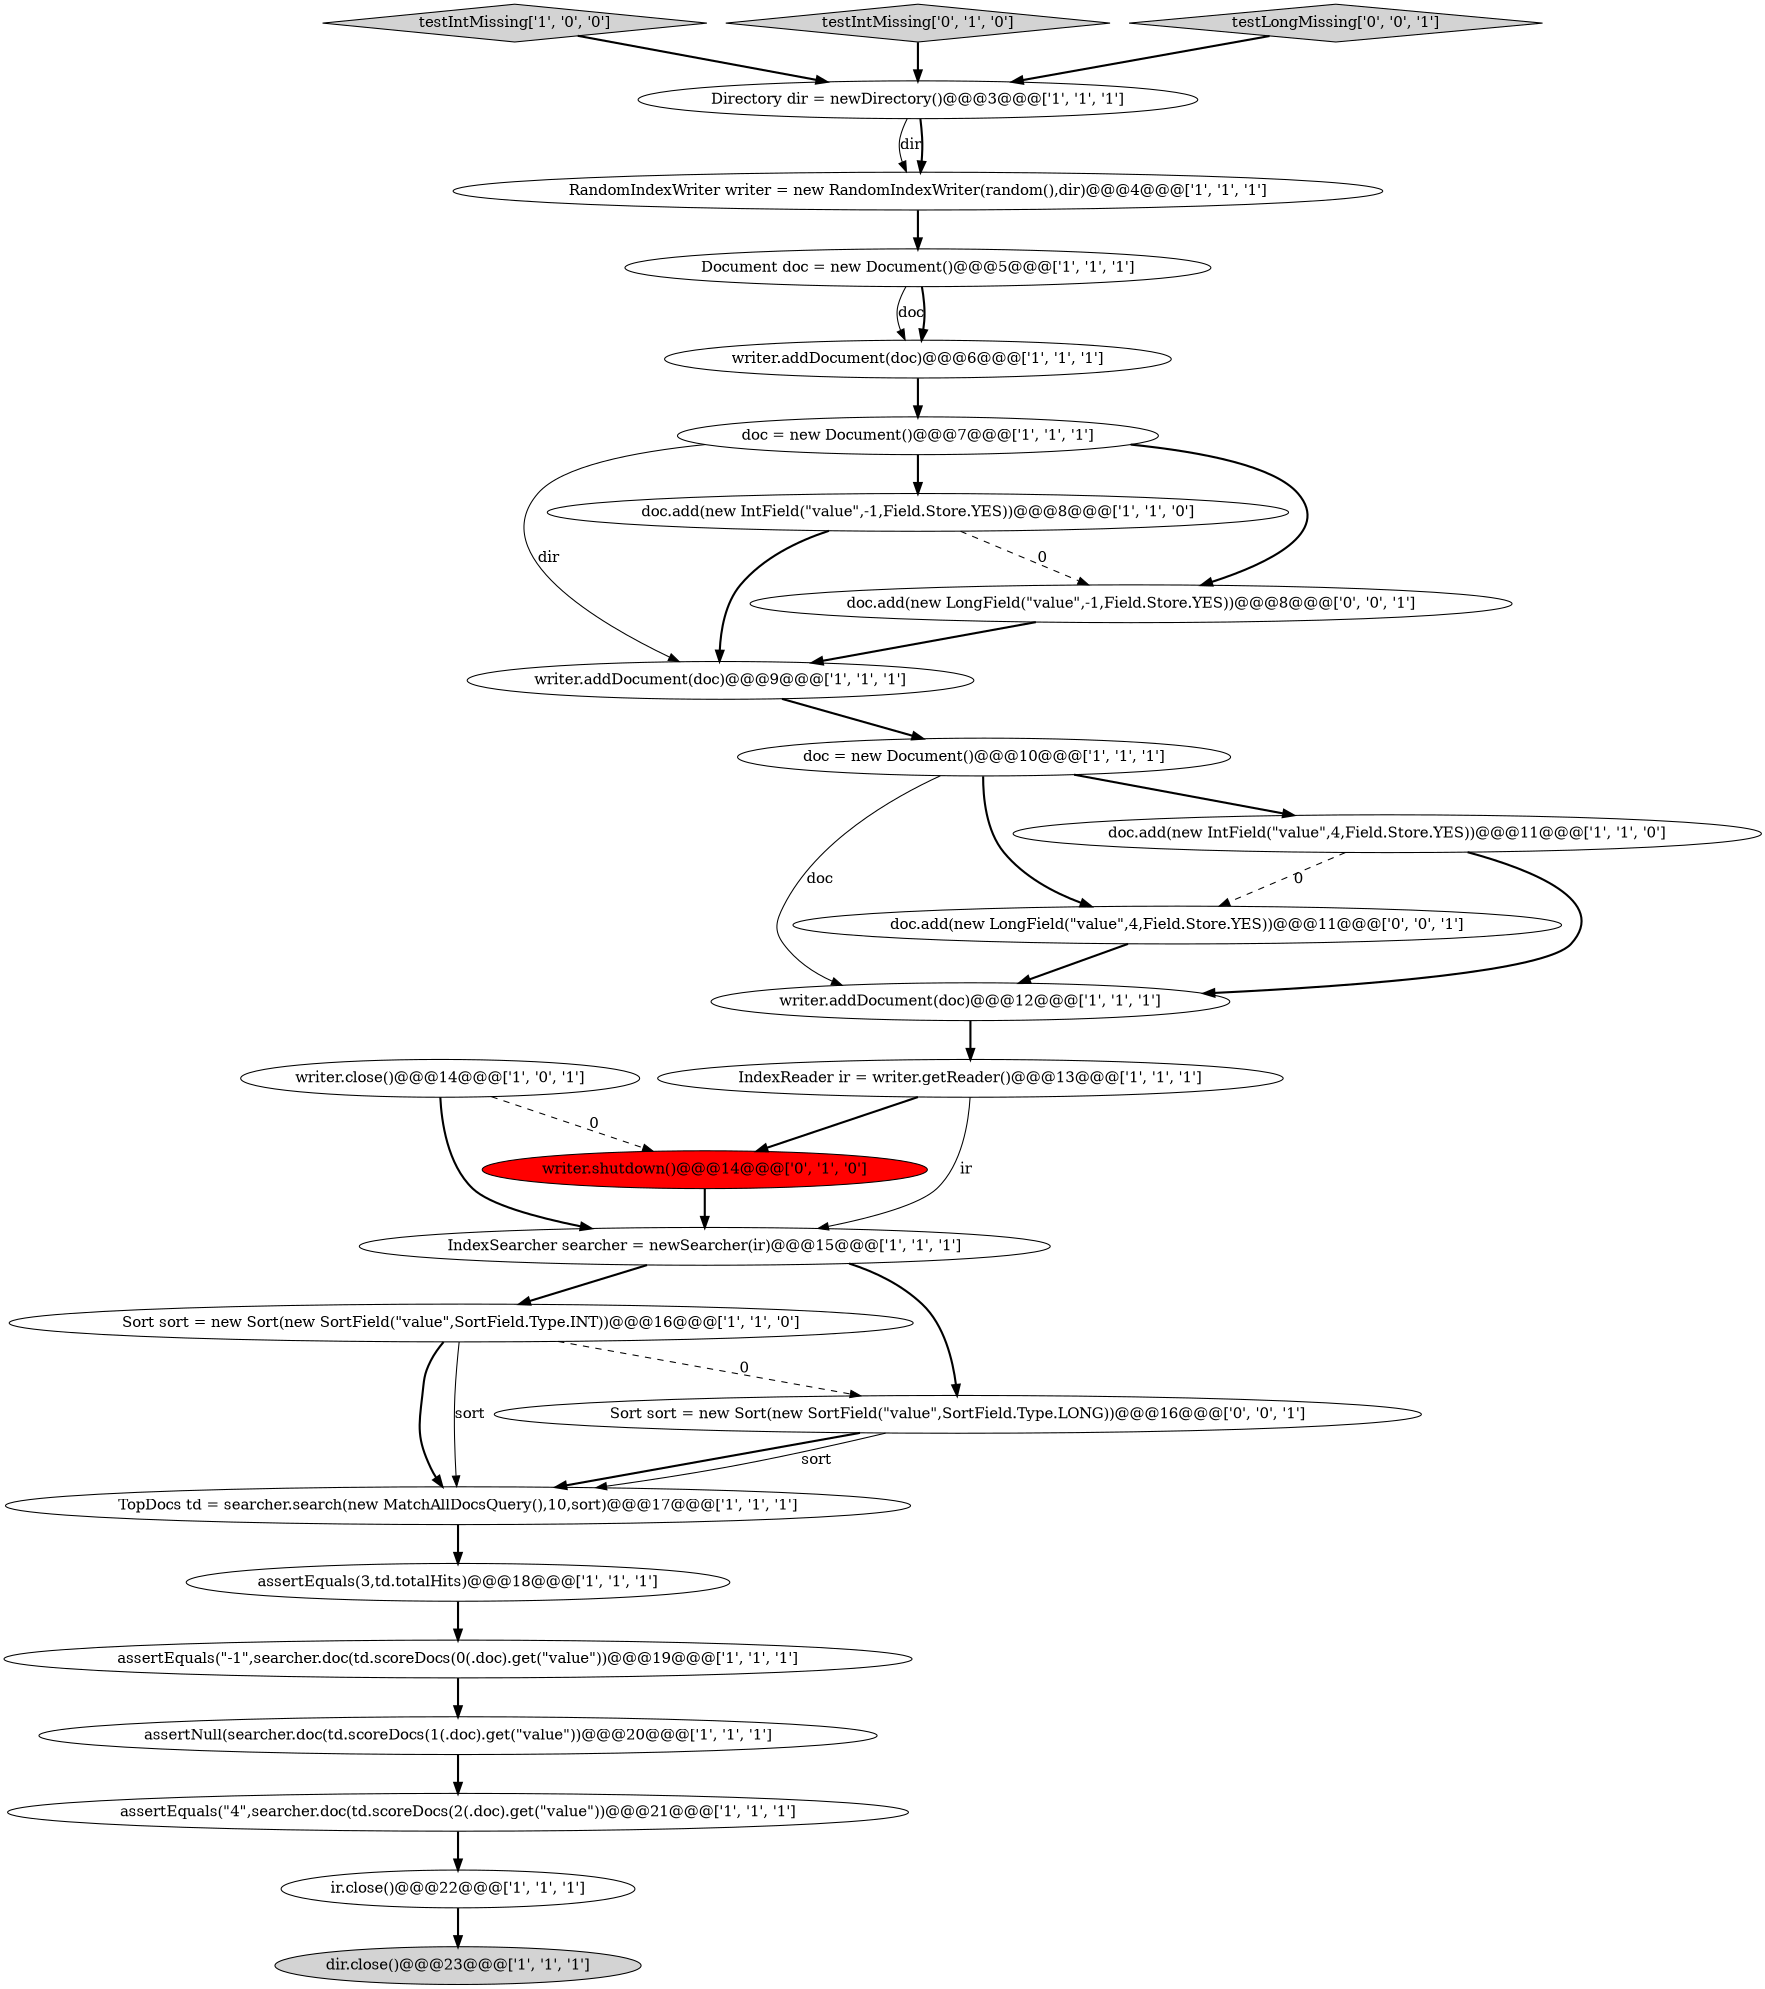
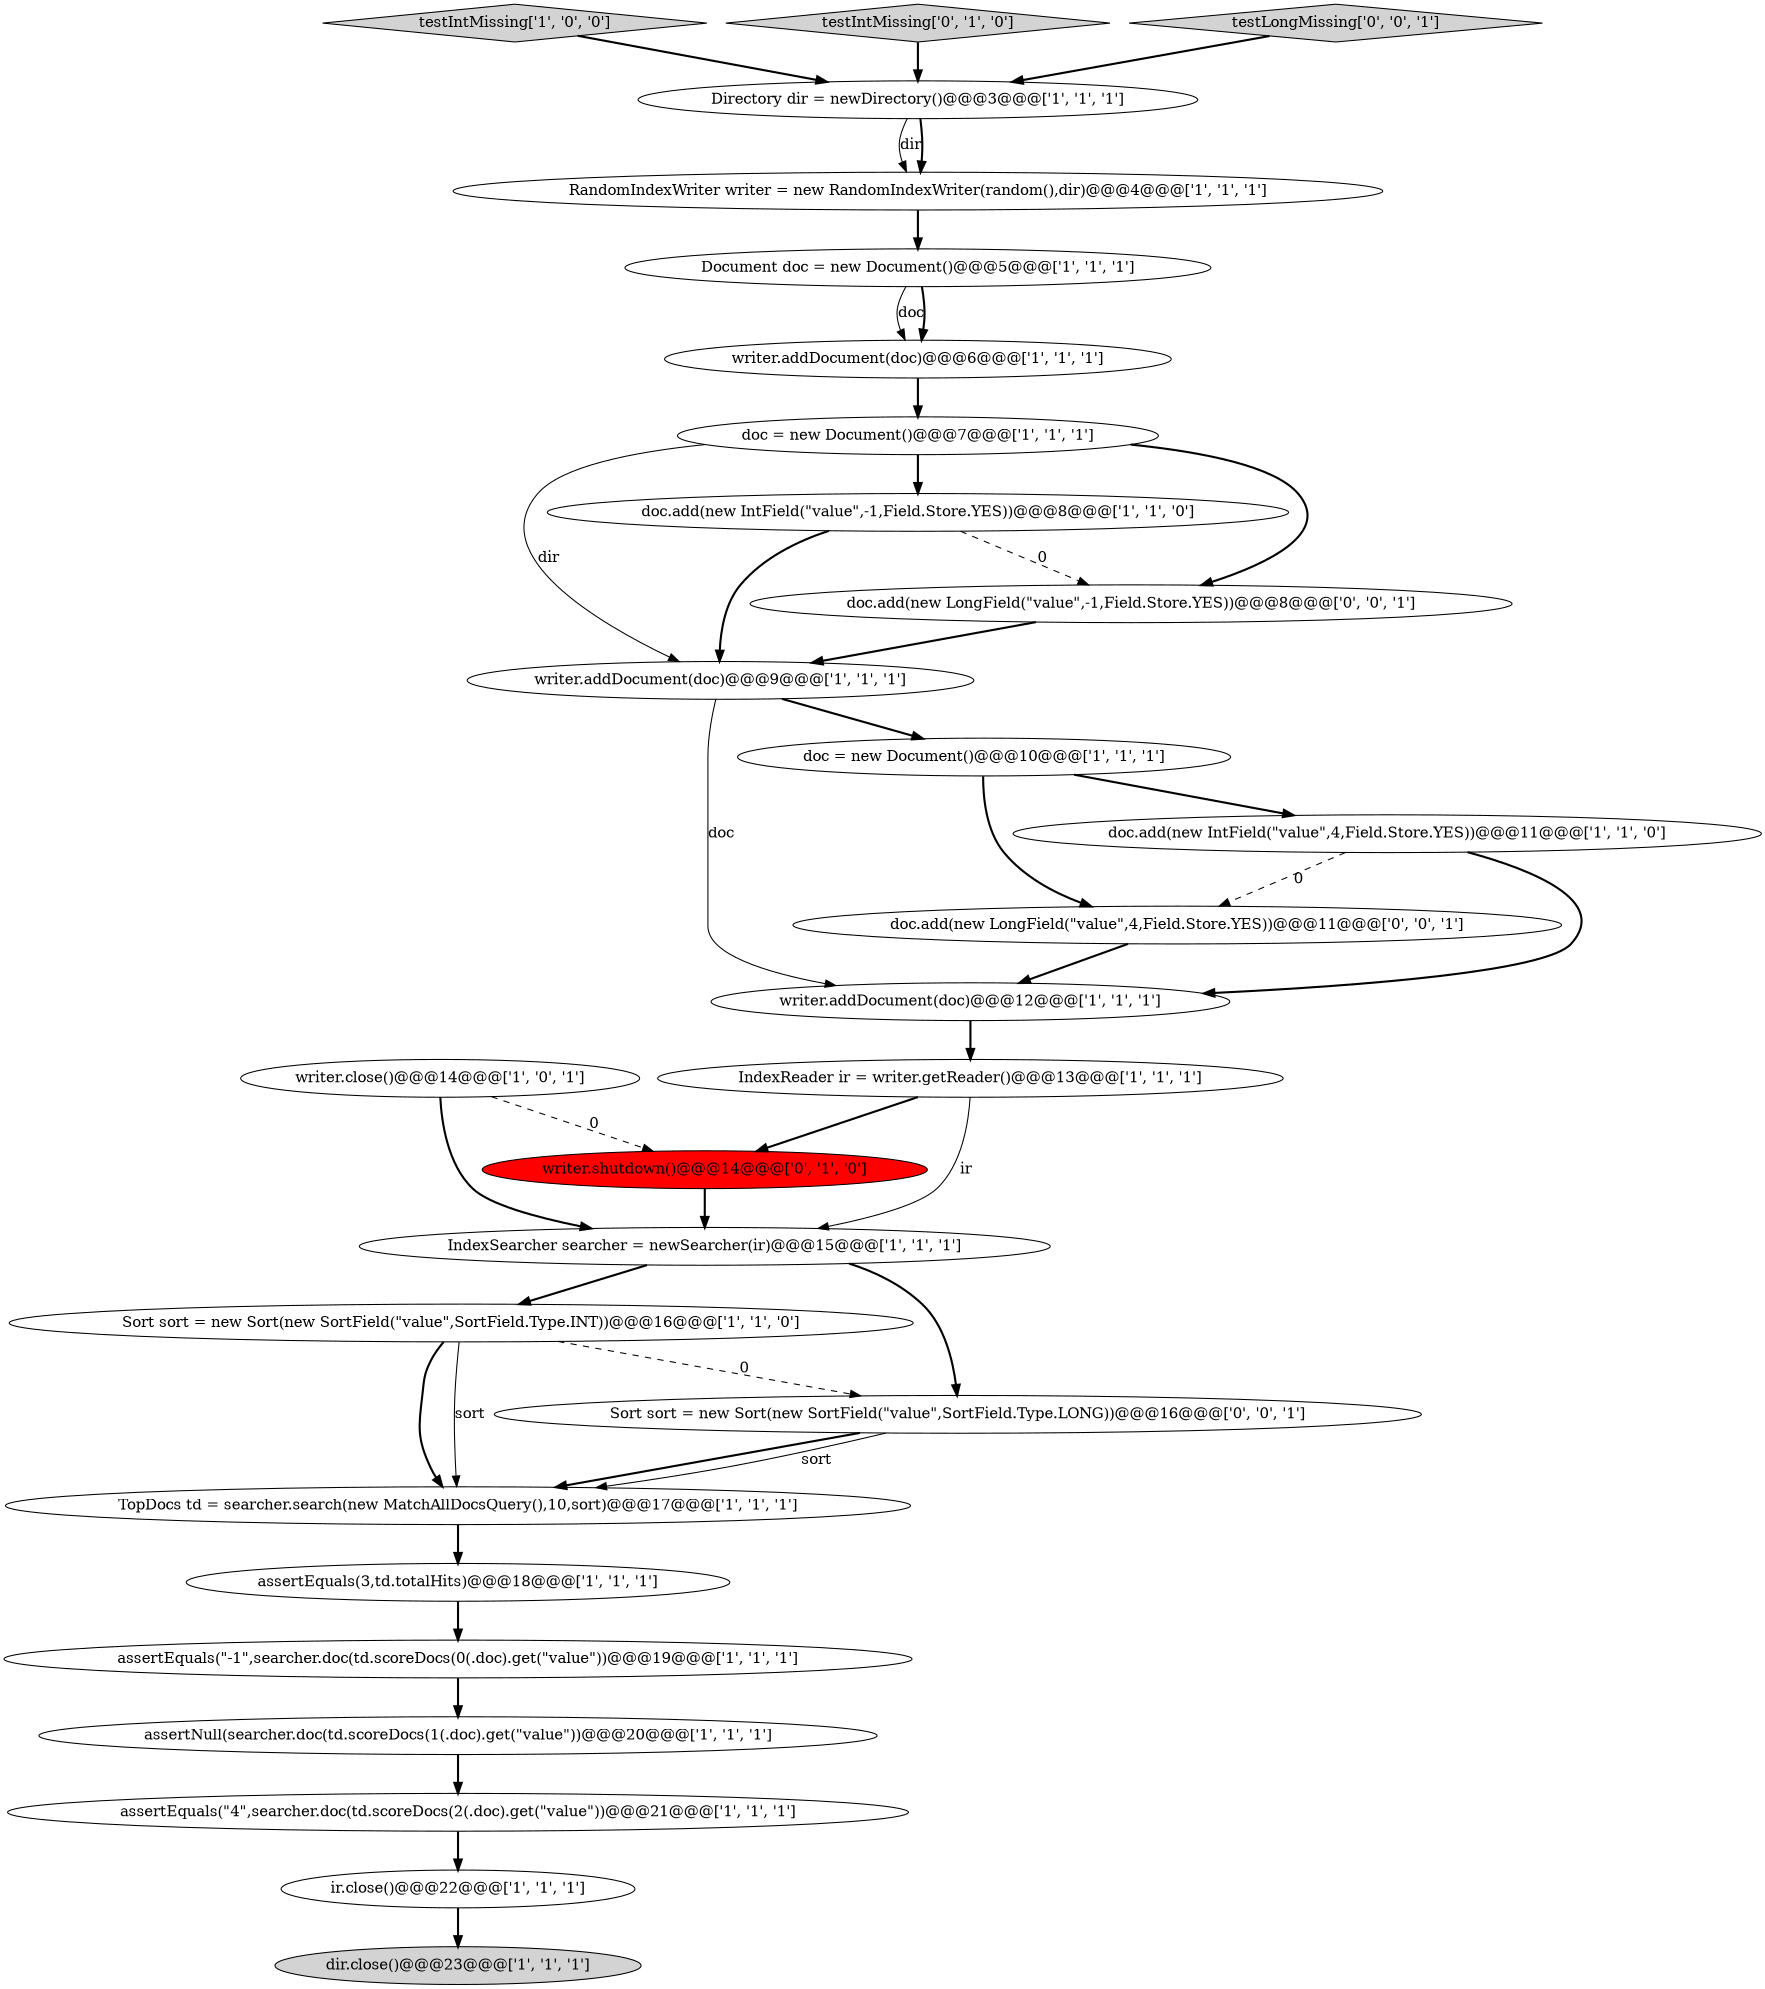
edge "doc = new Document()@@@10@@@['1', '1', '1']" -> "writer.addDocument(doc)@@@12@@@['1', '1', '1']": now "writer.addDocument(doc)@@@9@@@['1', '1', '1']" -> "writer.addDocument(doc)@@@12@@@['1', '1', '1']"
